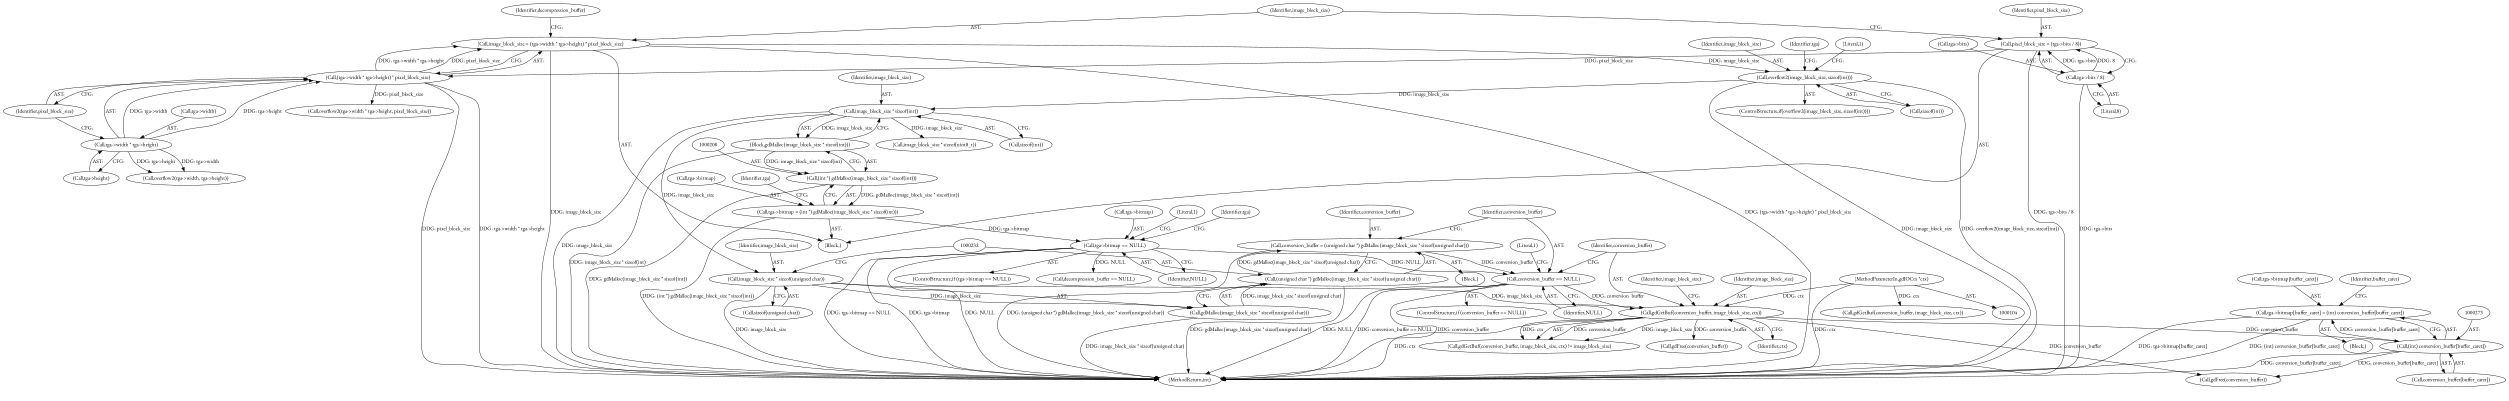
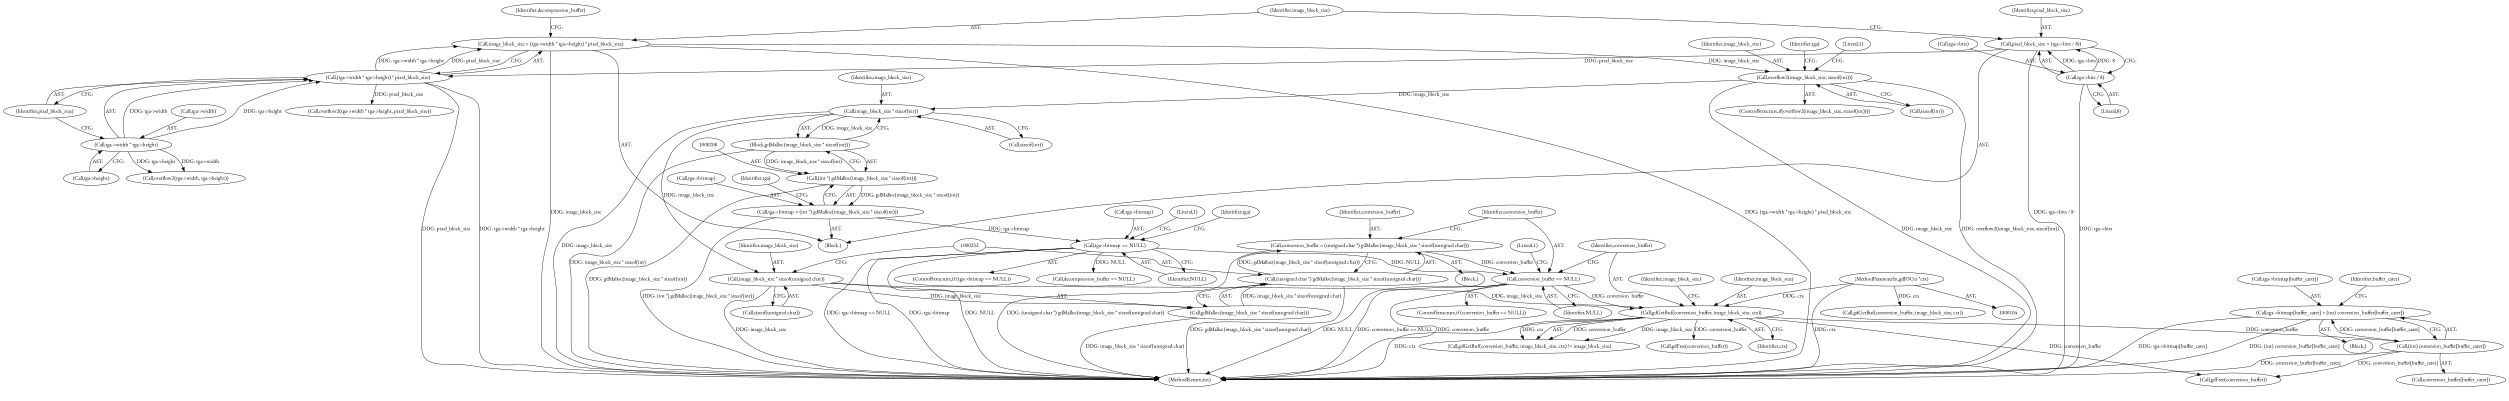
node "(Call,image_block_size * sizeof(uint8_t))": removed
node "1000273": removed
edge "(Call,conversion_buffer[buffer_caret])" -> "(Call,(int) conversion_buffer[buffer_caret])": removed, label "AST:"
